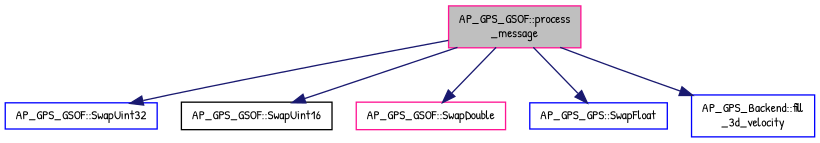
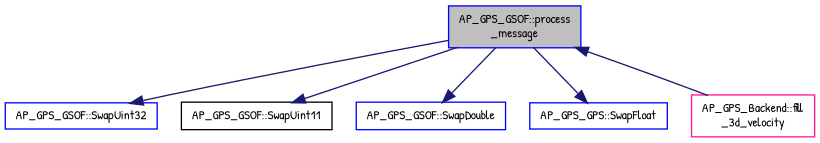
node "AP_GPS_GSOF::process _message": color deeppink -> blue
edge "AP_GPS_GSOF::process _message" -> "AP_GPS_Backend::fill _3d_velocity": reversed
node "AP_GPS_GSOF::SwapUint16": label "AP_GPS_GSOF::SwapUint16" -> "AP_GPS_GSOF::SwapUint11"
node "AP_GPS_GSOF::SwapDouble": color deeppink -> blue
node "AP_GPS_Backend::fill _3d_velocity": color blue -> deeppink
